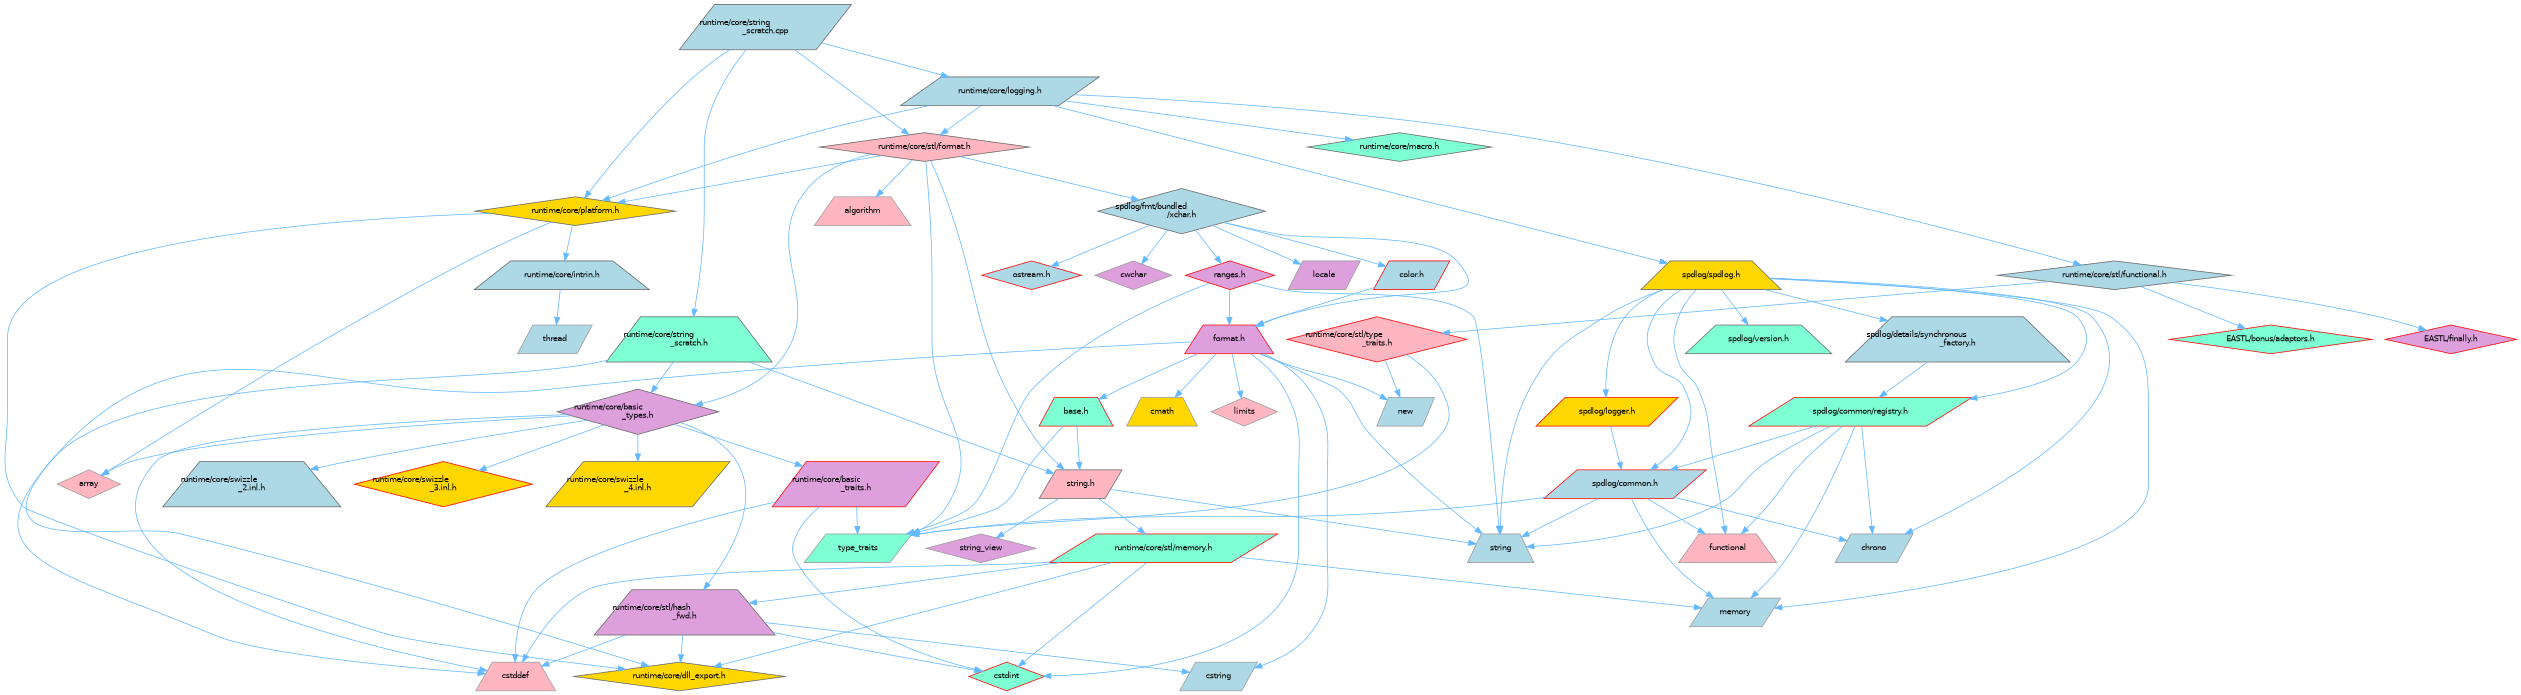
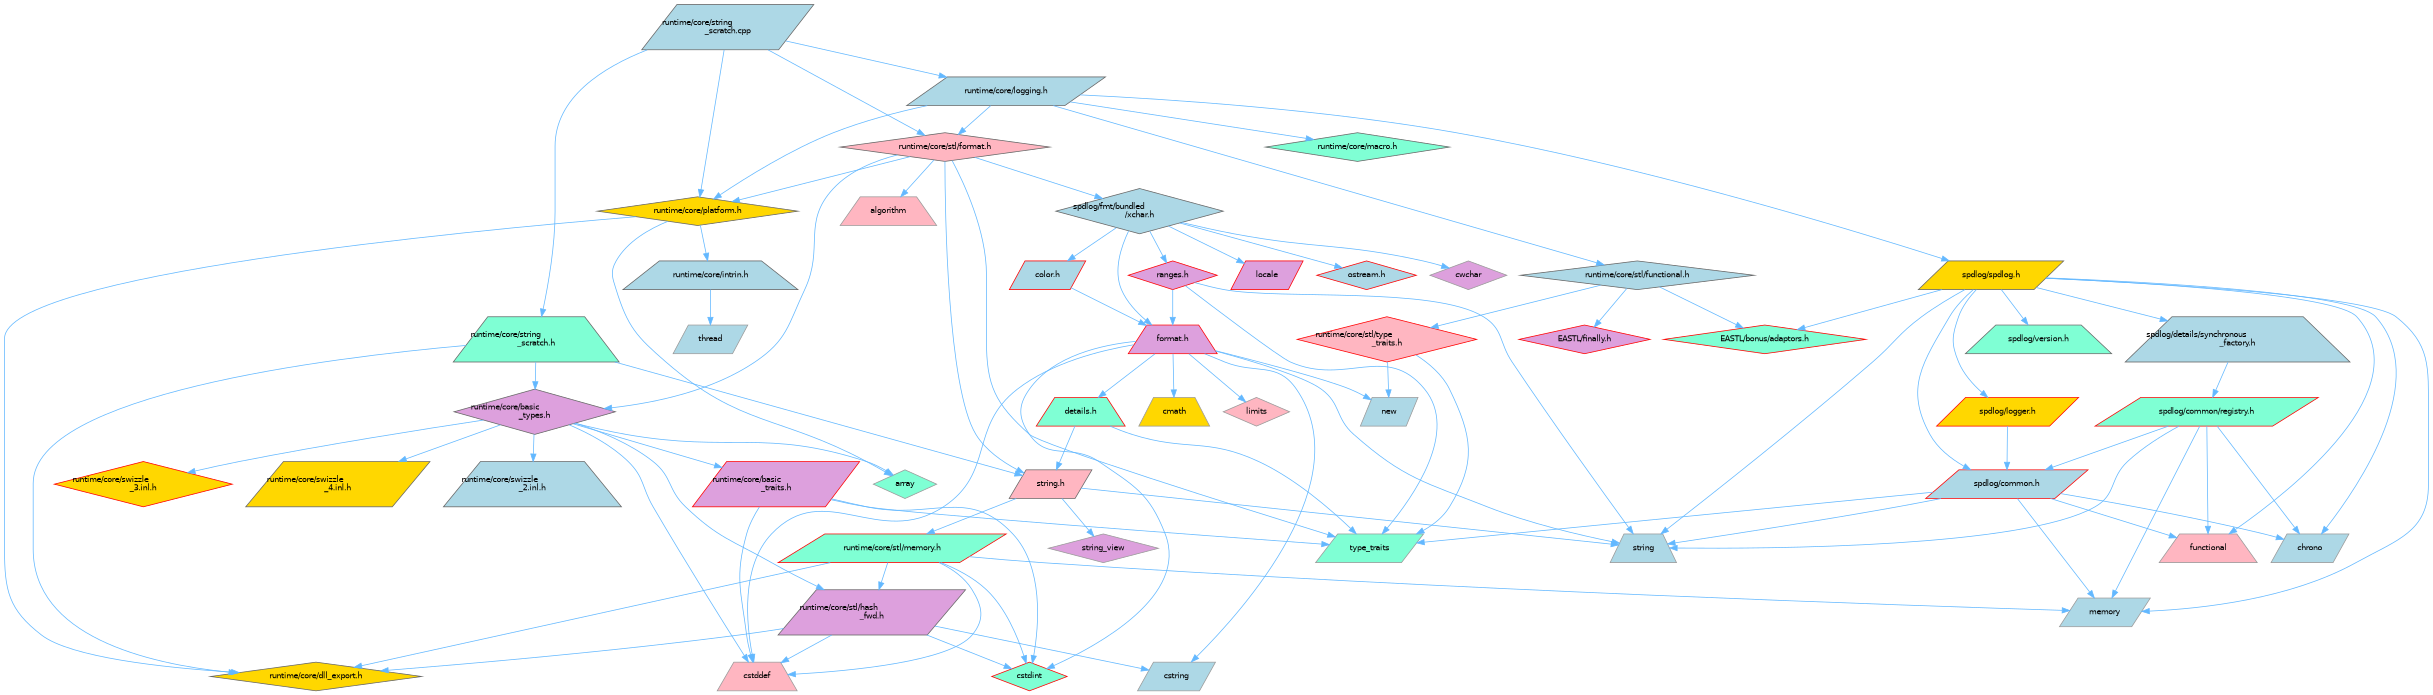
node "locale": color grey60 -> red
node "spdlog/spdlog.h": shape trapezium -> parallelogram
edge "spdlog/spdlog.h" -> "spdlog/common/registry.h": now "spdlog/spdlog.h" -> "EASTL/bonus/adaptors.h"
node "base.h": label "base.h" -> "details.h"
node "array": fillcolor lightpink -> aquamarine
node "runtime/core/stl/hash _fwd.h": shape trapezium -> parallelogram
